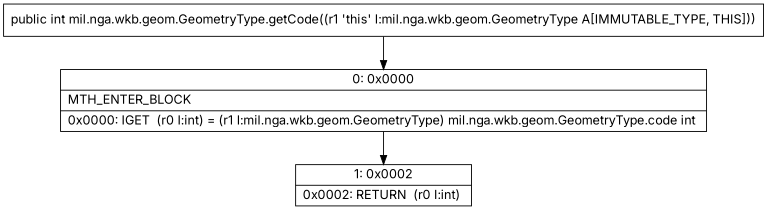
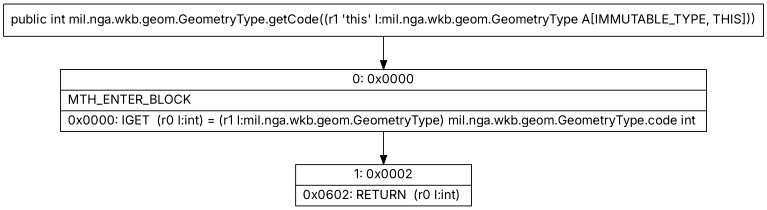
node "1: 0x0002": text "0x0002: RETURN  (r0 I:int)" -> "0x0602: RETURN  (r0 I:int)"
